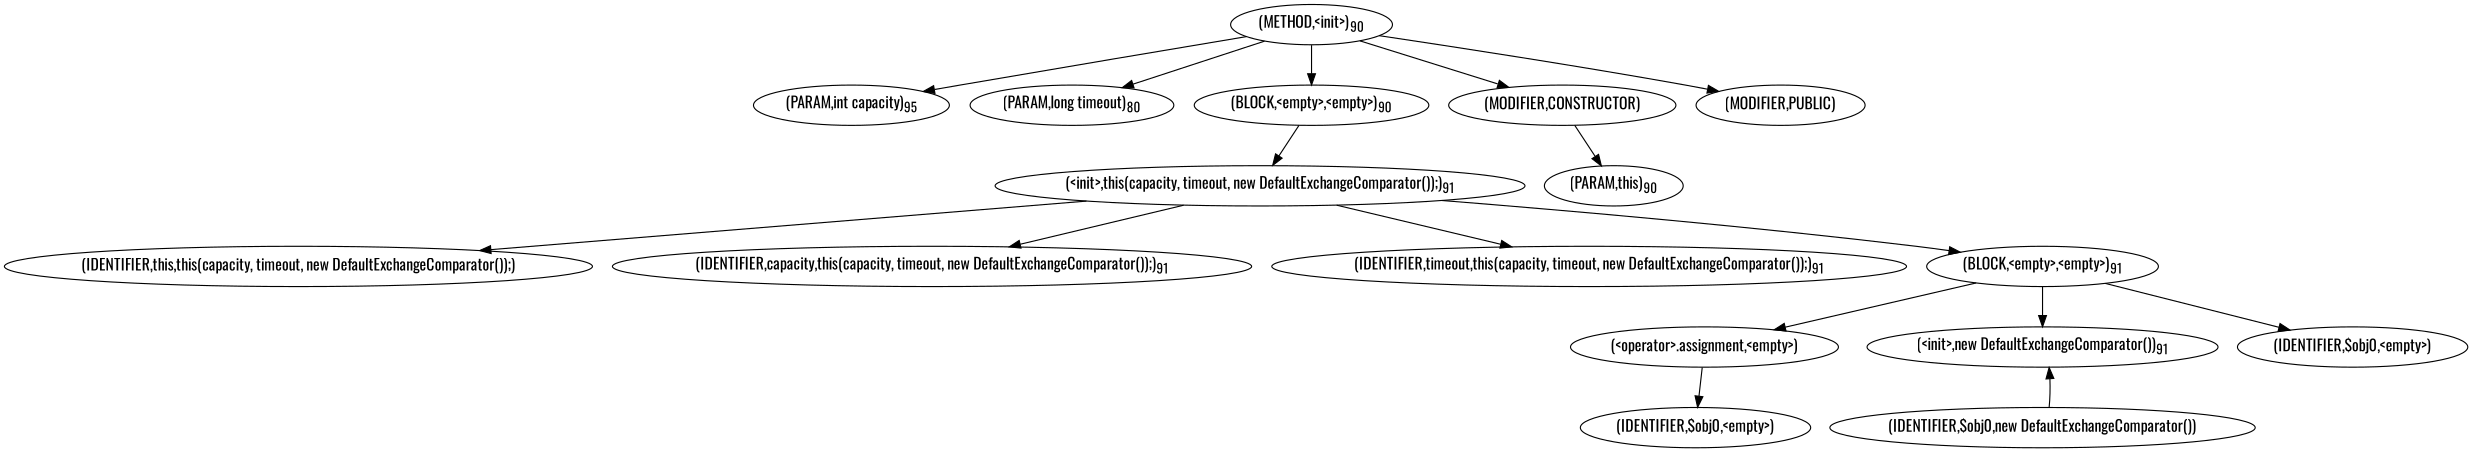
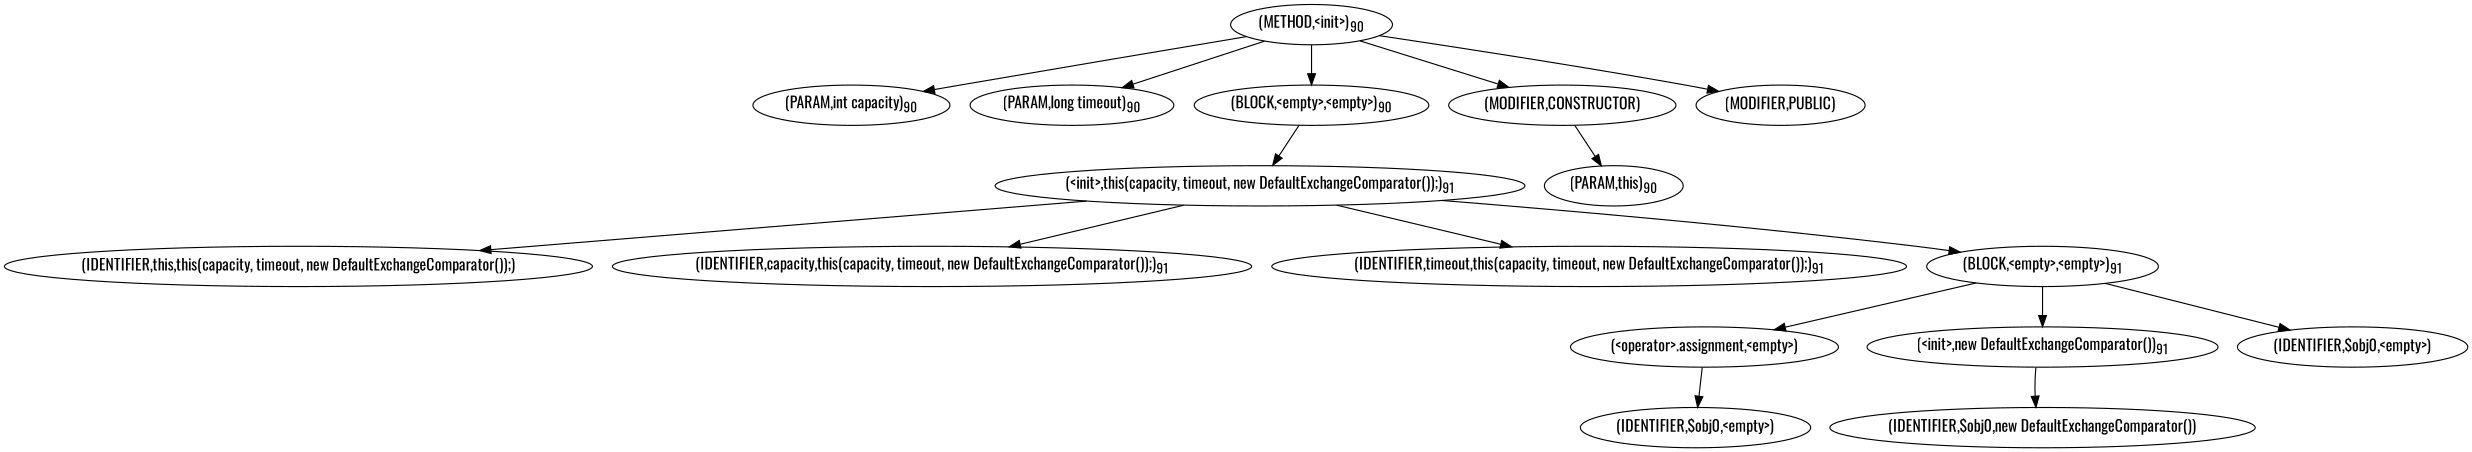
node "(PARAM,int capacity)": text "95" -> "90"
node "(PARAM,long timeout)": text "80" -> "90"
edge "(IDENTIFIER,$obj0,new DefaultExchangeComparator())" -> "(<init>,new DefaultExchangeComparator())": reversed
